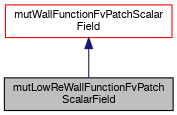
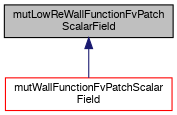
edge "mutLowReWallFunctionFvPatch ScalarField" -> "mutWallFunctionFvPatchScalar Field": reversed
